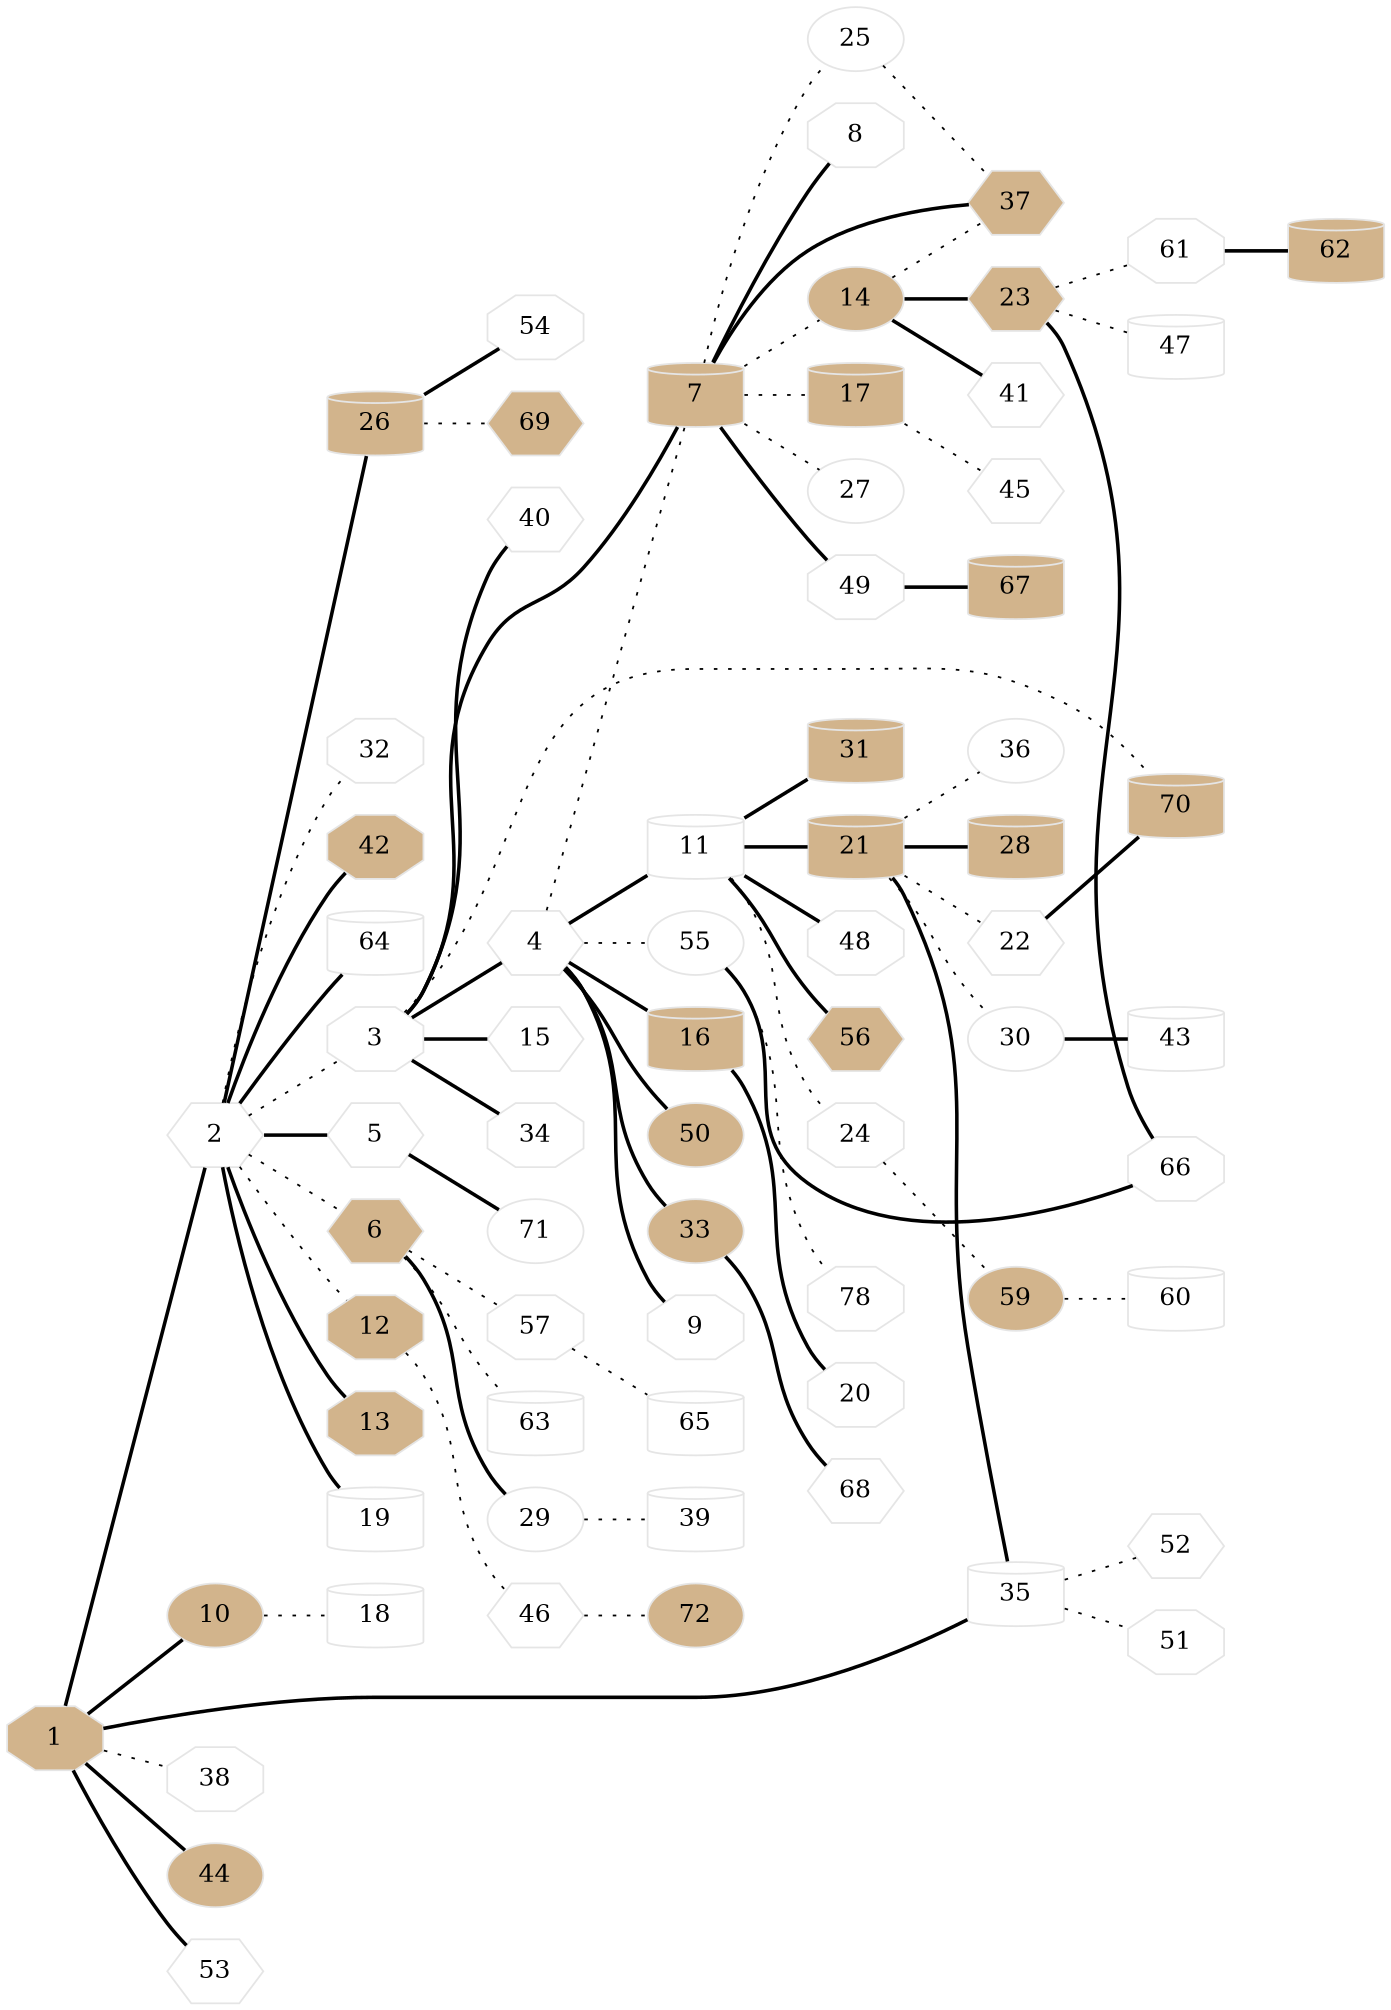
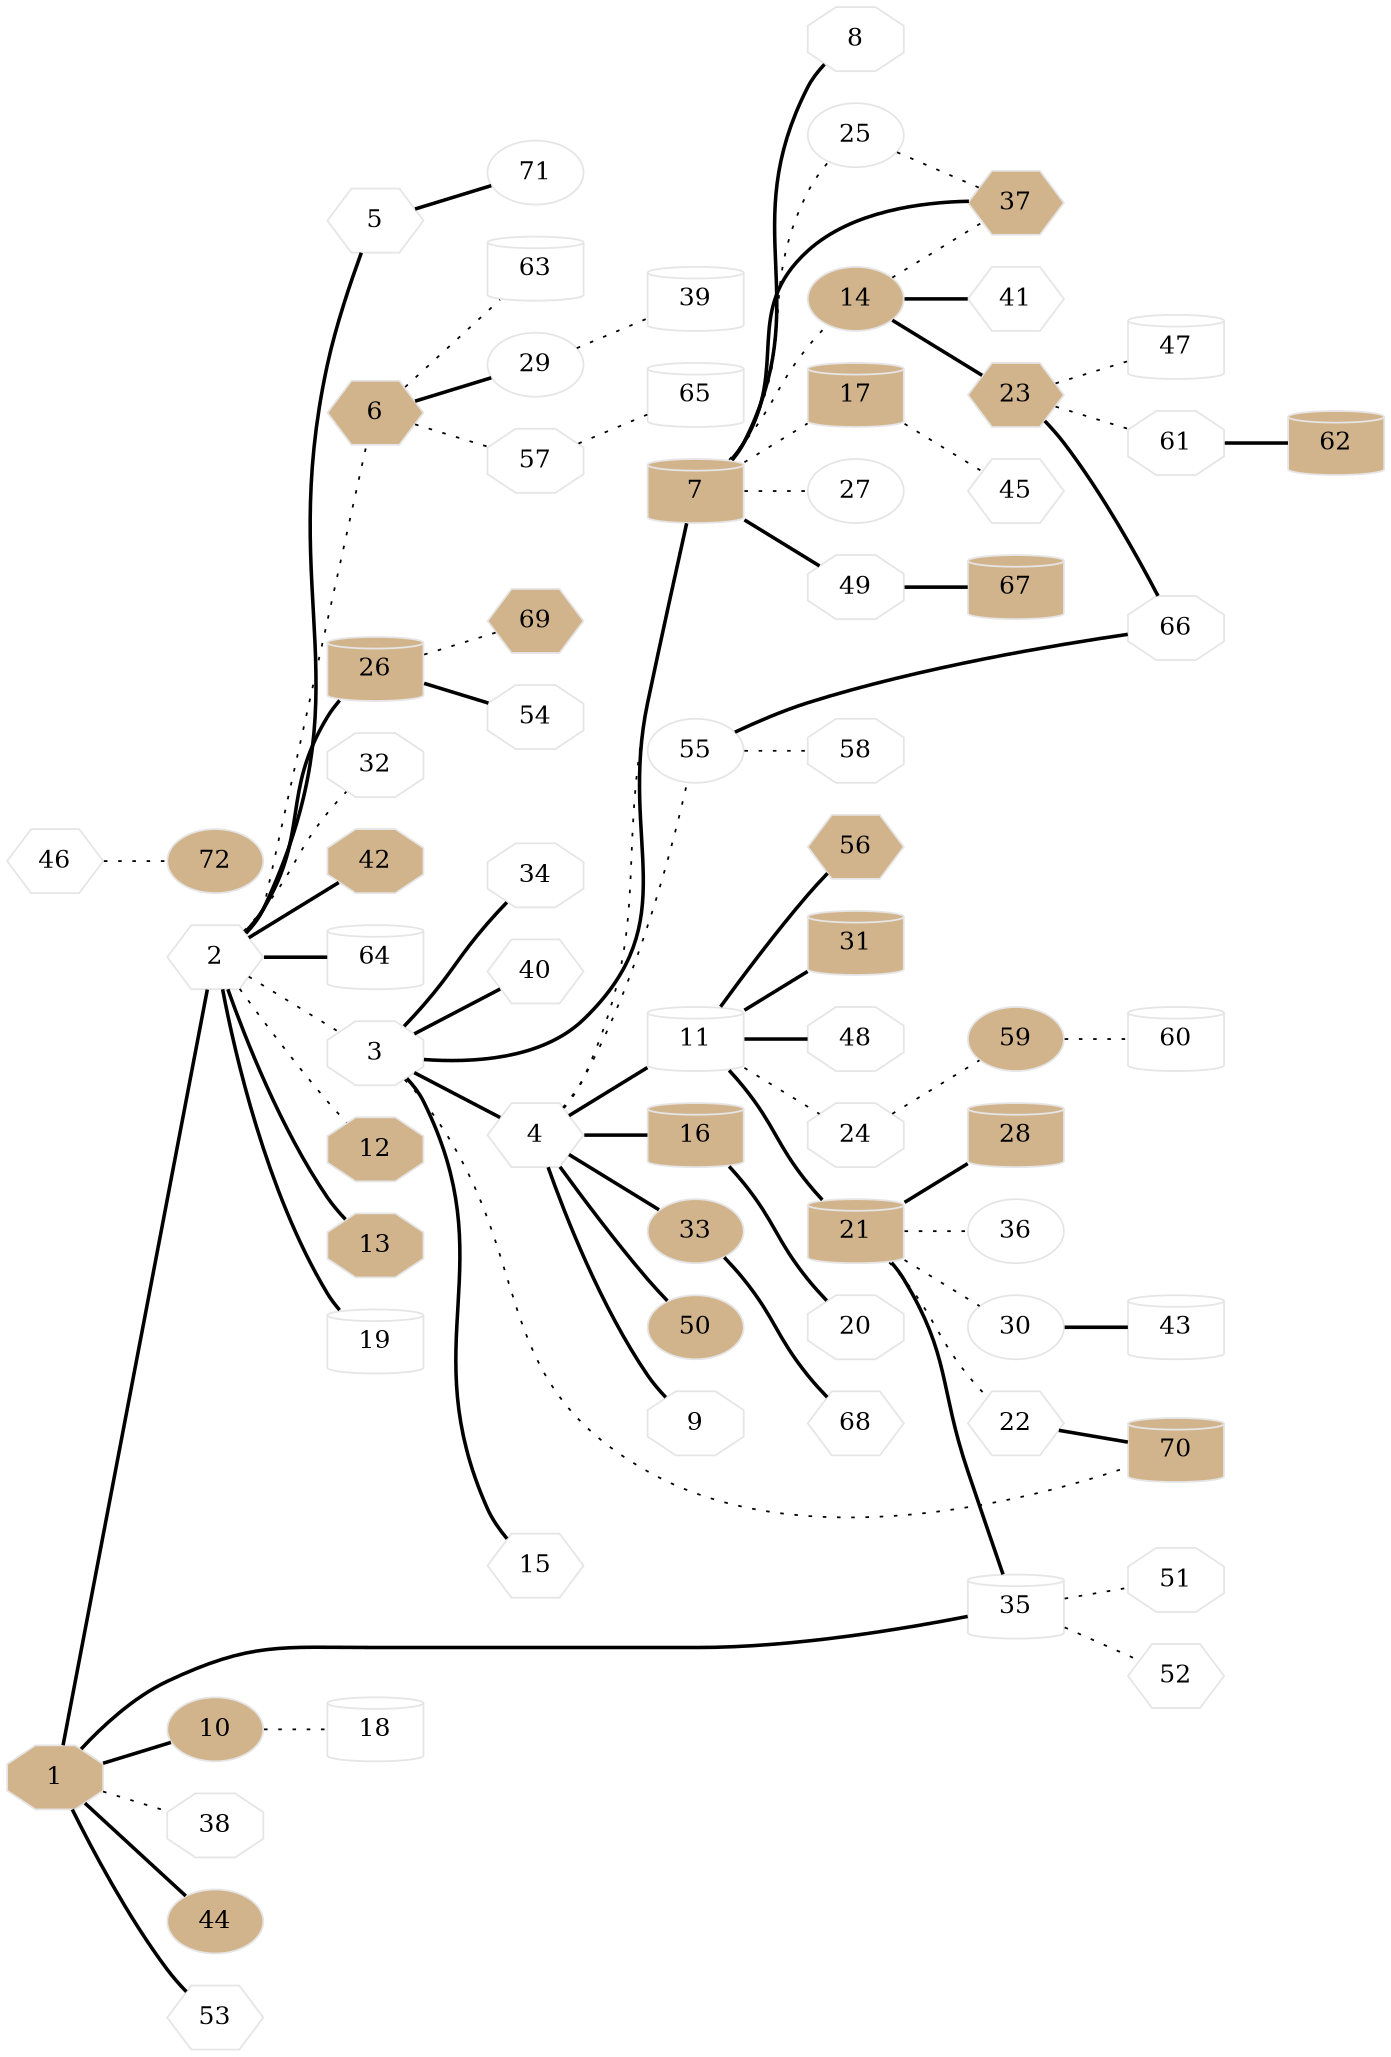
node "78": label "78" -> "58"
edge "12" -- "46": removed
